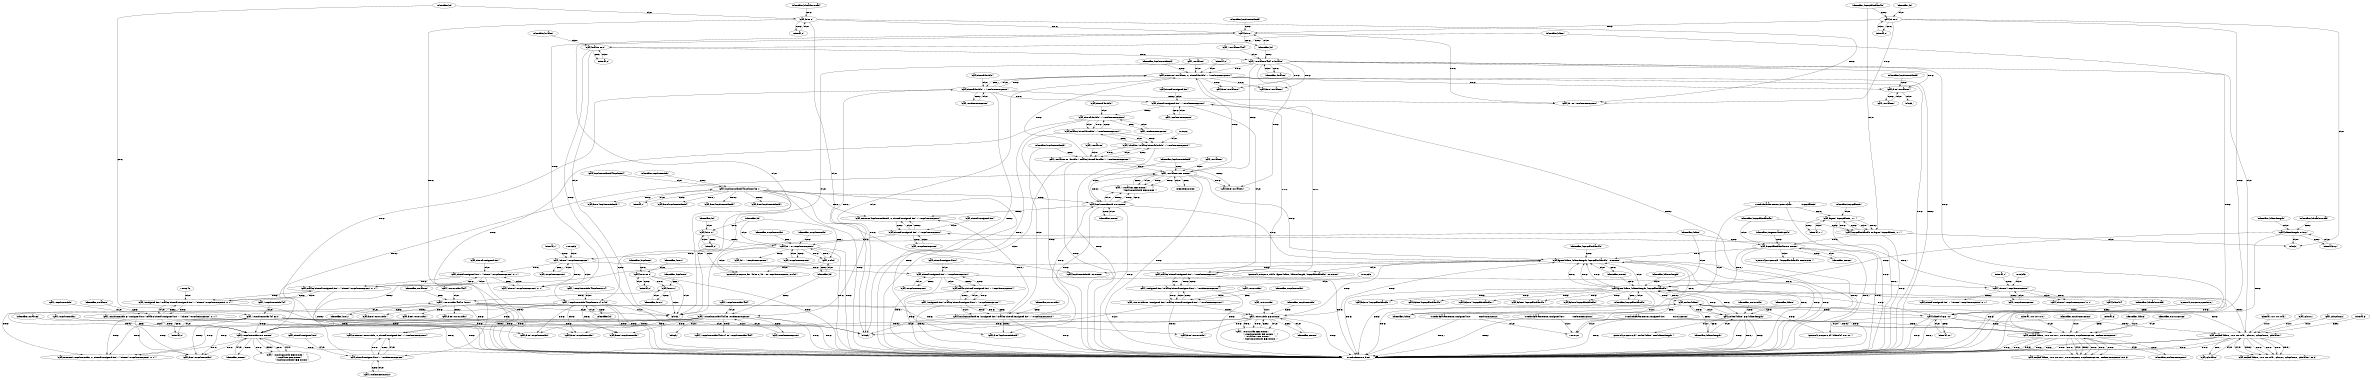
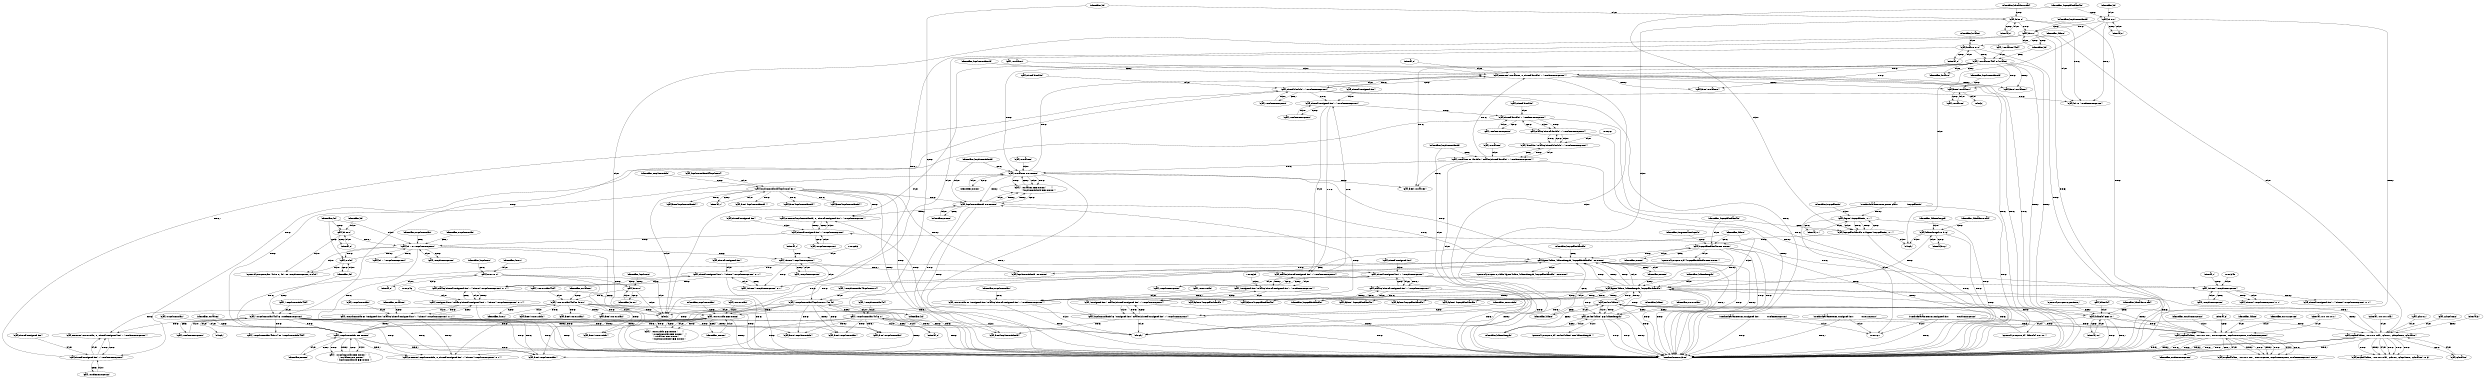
edge "(Call,l_i++)" -> "(Call,l_i != (*o_element_count))": label "DDG: " -> "AST: "
edge "(Call,(double*) malloc(sizeof(double) * (*o_element_count)))" -> "(MethodReturn,free)": now "(Call,l_i++)" -> "(MethodReturn,free)"
